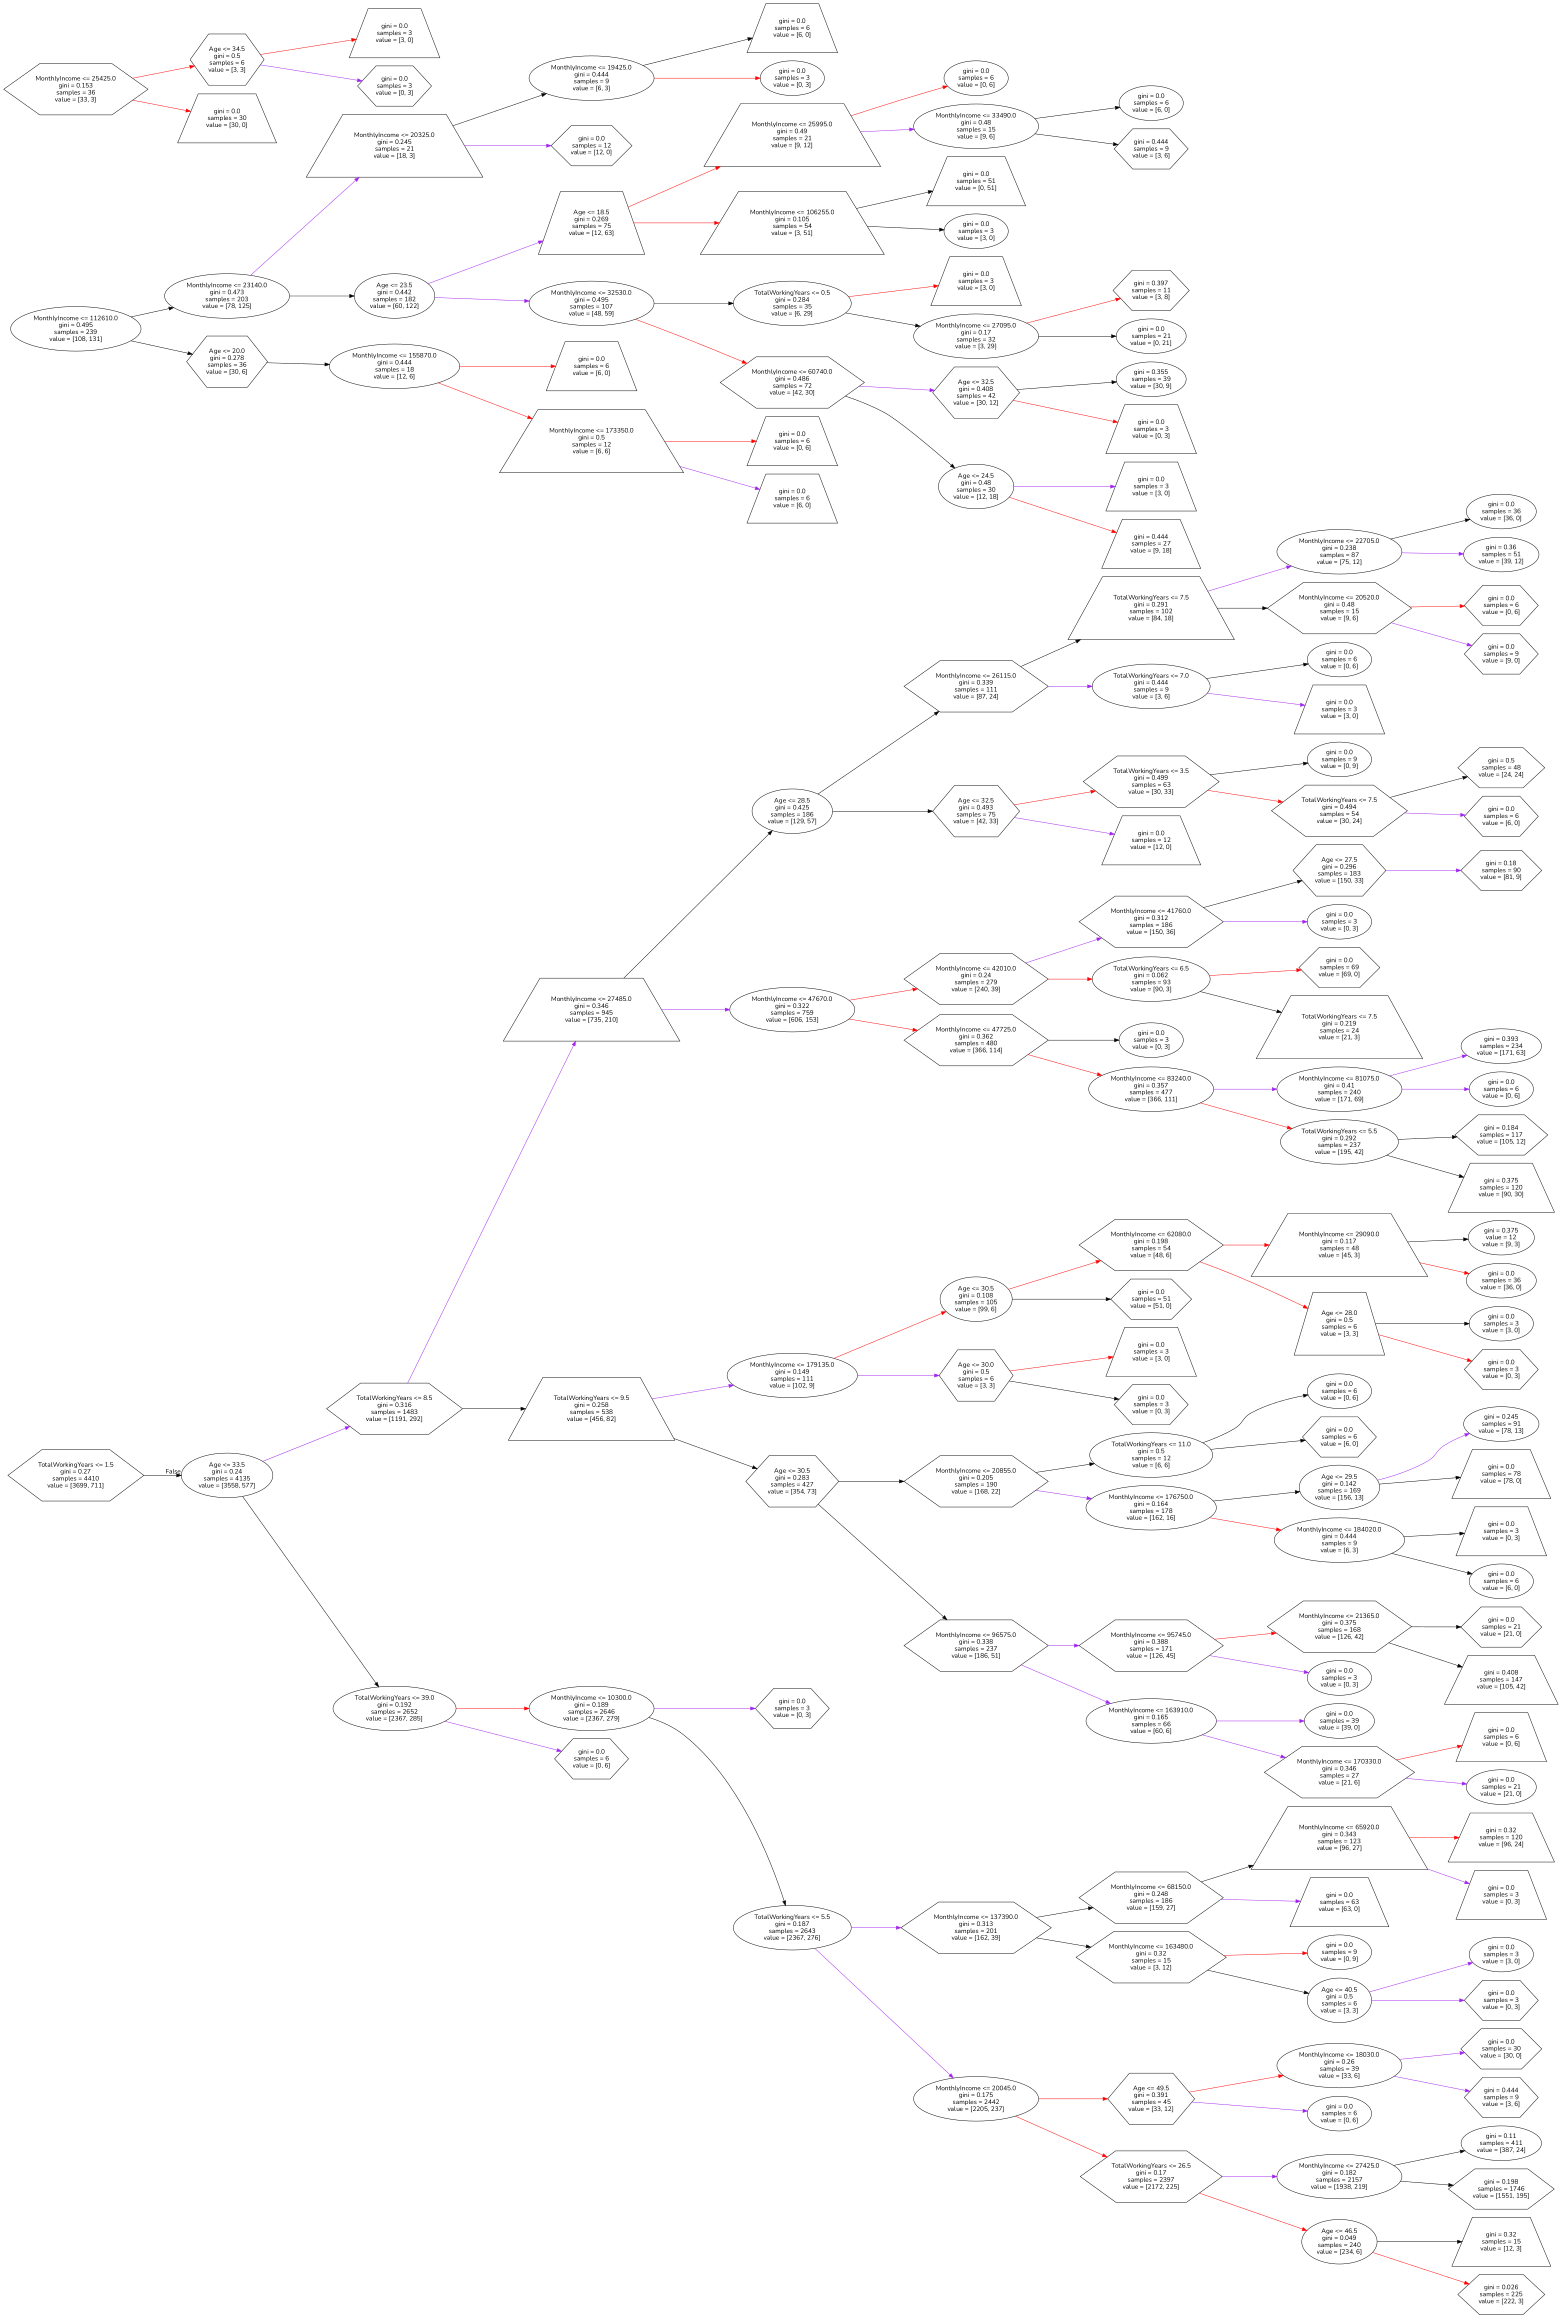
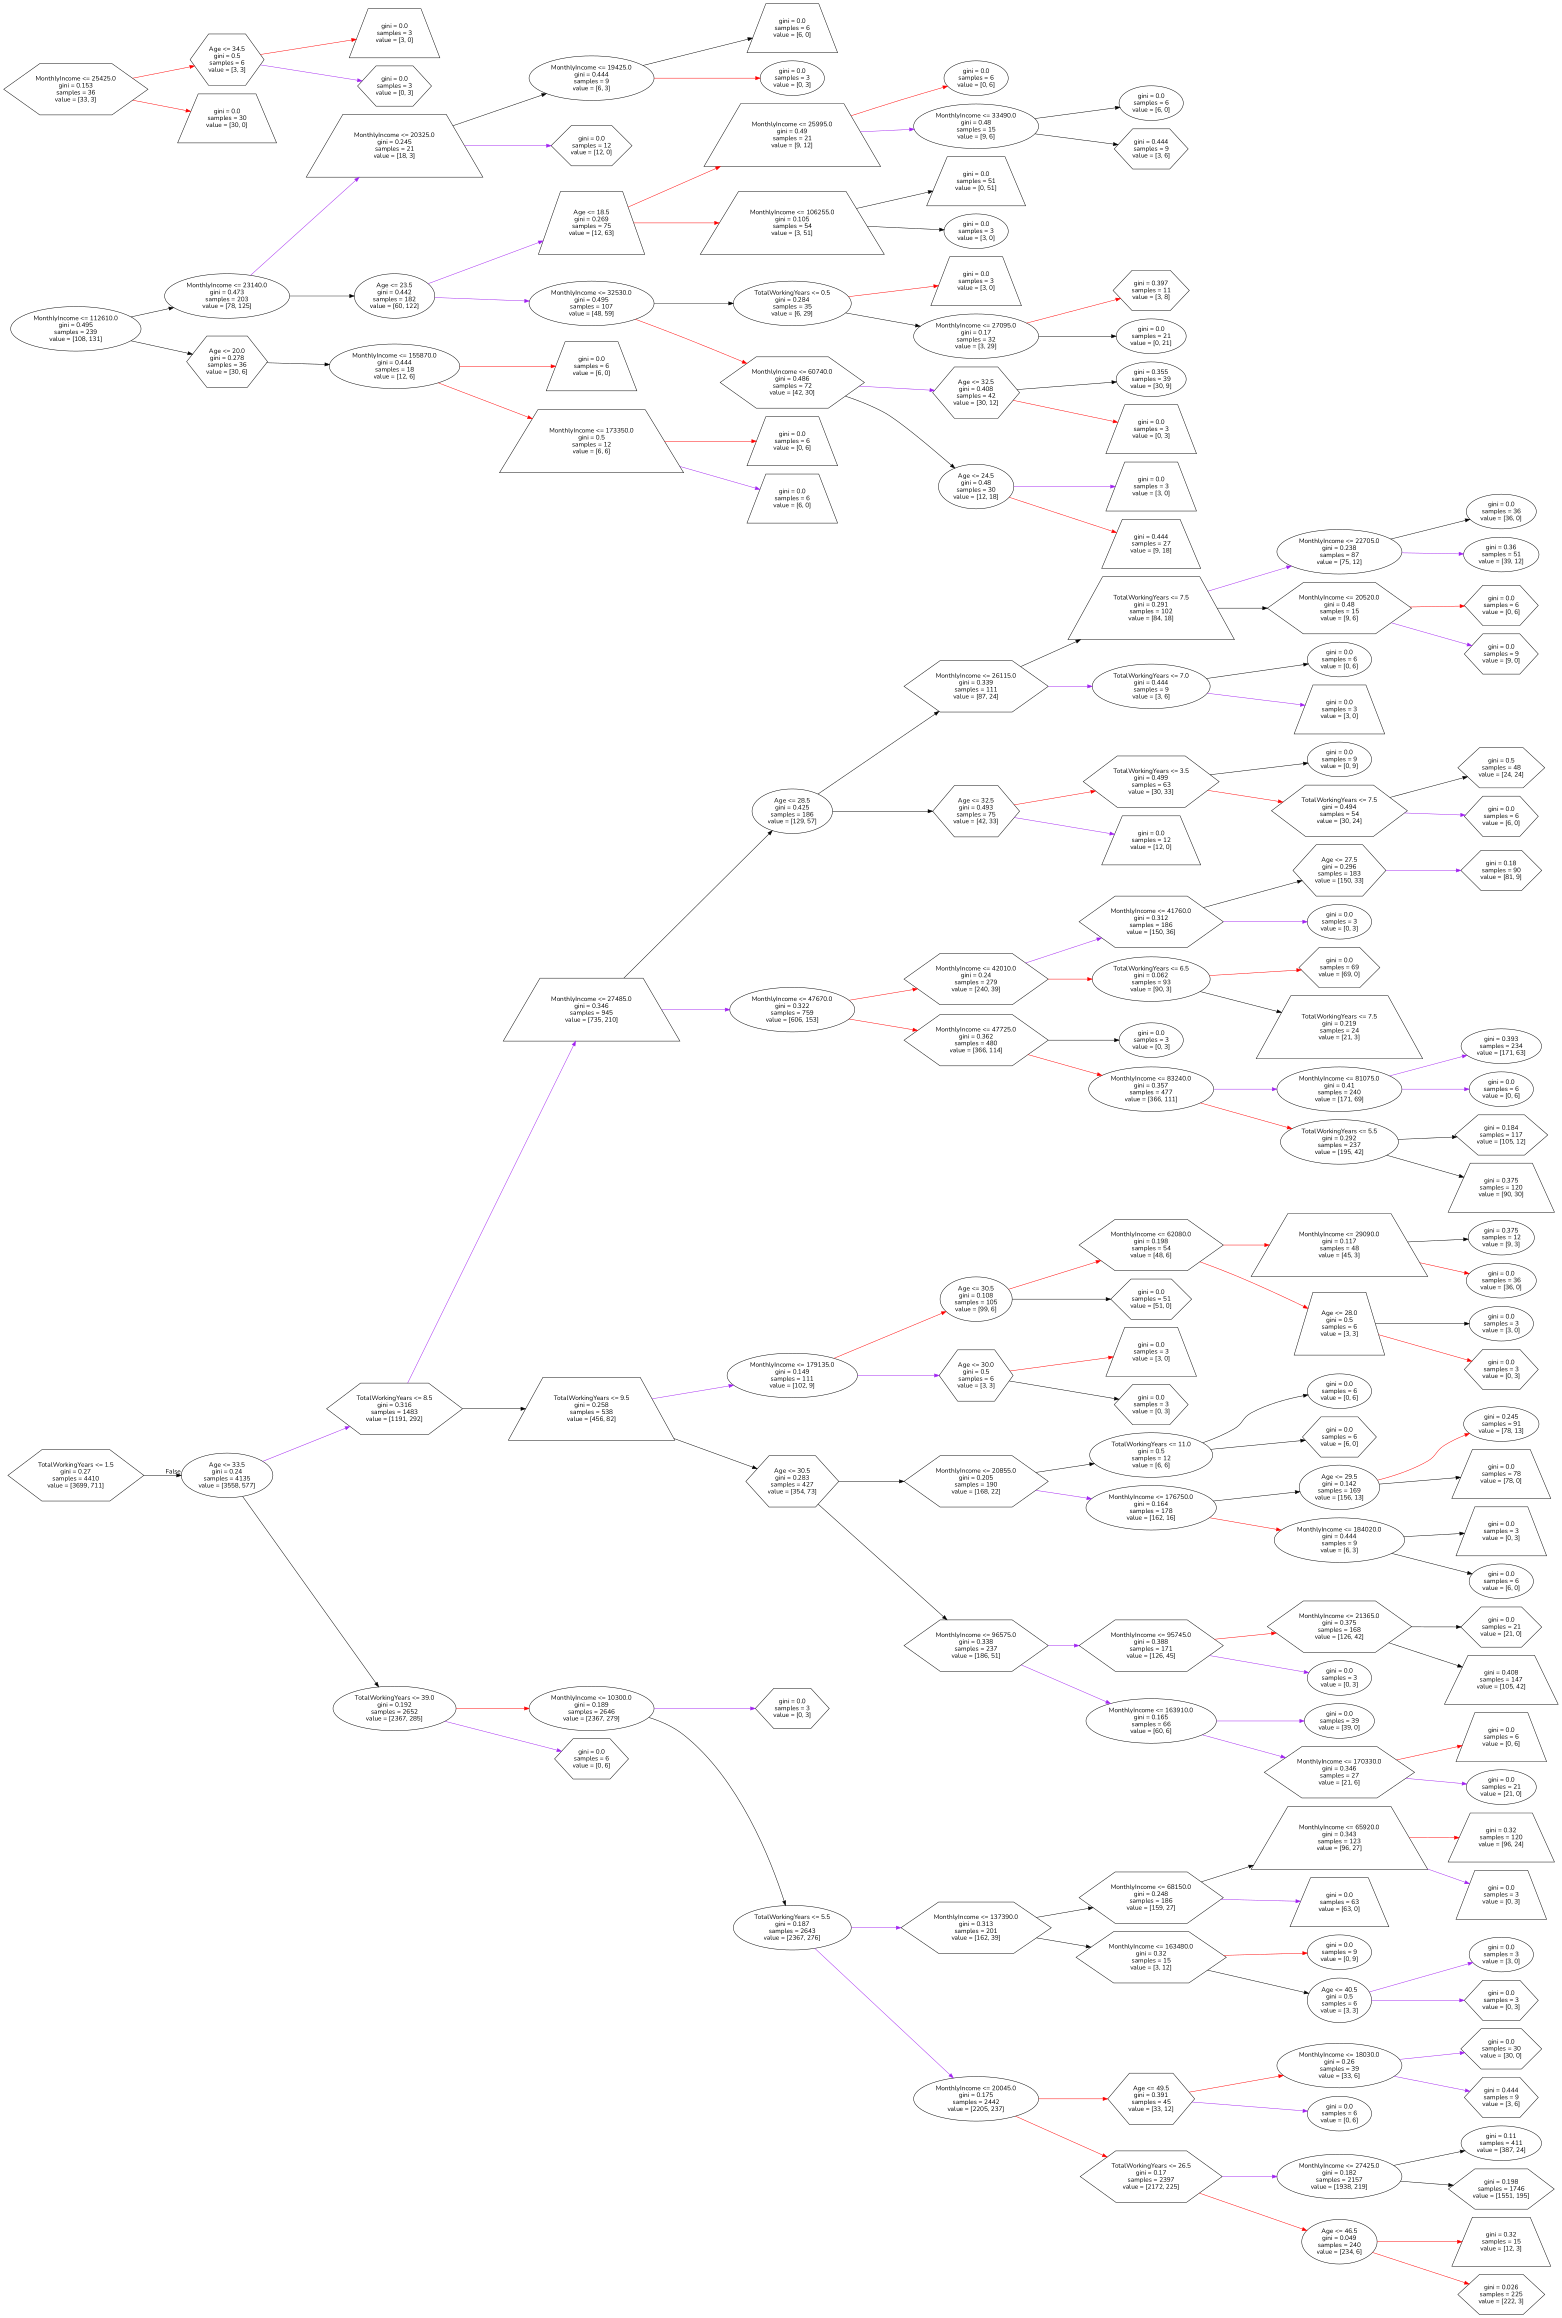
node "gini = 0.375 value = 12 value = [9, 3]": label "gini = 0.375 value = 12 value = [9, 3]" -> "gini = 0.375 samples = 12 value = [9, 3]"
edge "Age <= 29.5 gini = 0.142 samples = 169 value = [156, 13]" -> "gini = 0.245 samples = 91 value = [78, 13]": color purple -> red
edge "Age <= 46.5 gini = 0.049 samples = 240 value = [234, 6]" -> "gini = 0.32 samples = 15 value = [12, 3]": color black -> red
